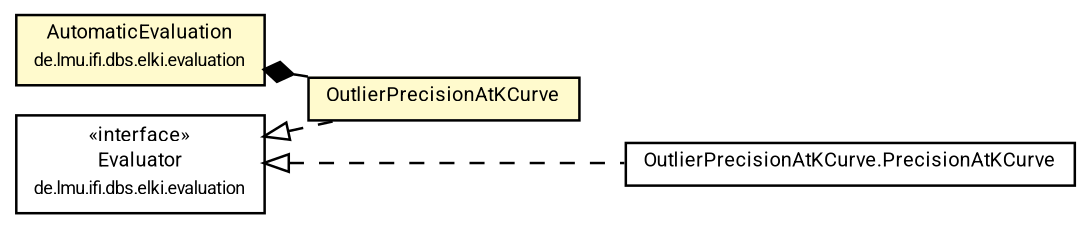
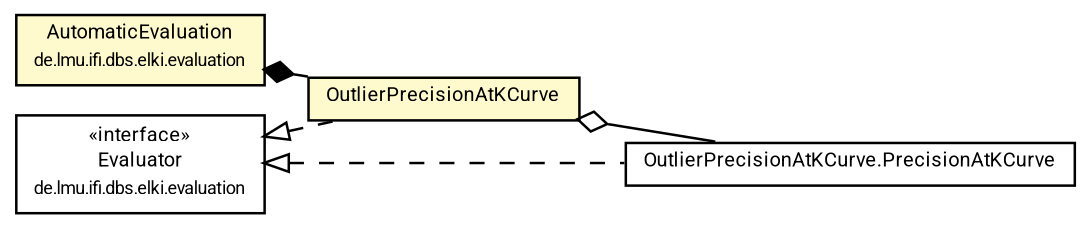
edge "OutlierPrecisionAtKCurve.PrecisionAtKCurve" -> "OutlierPrecisionAtKCurve": added
